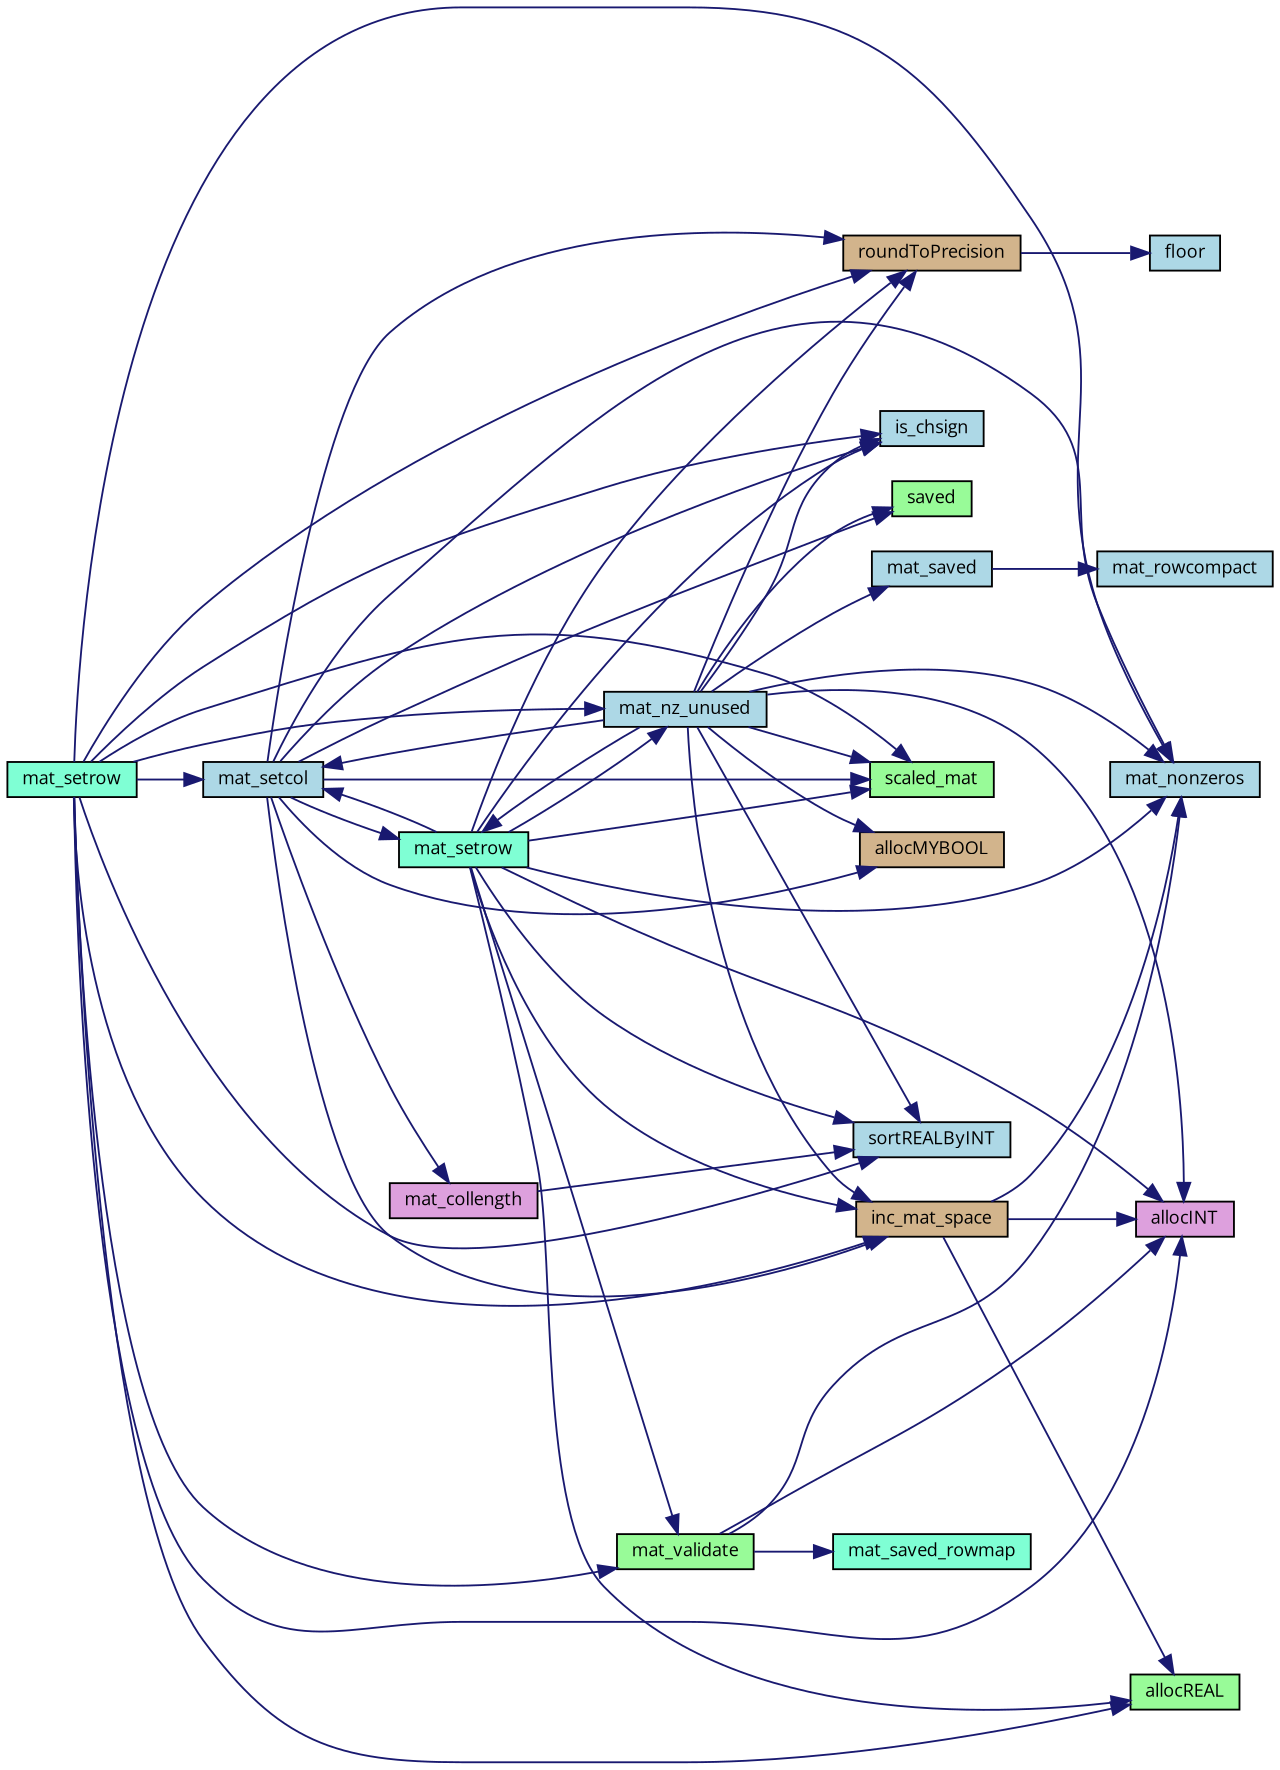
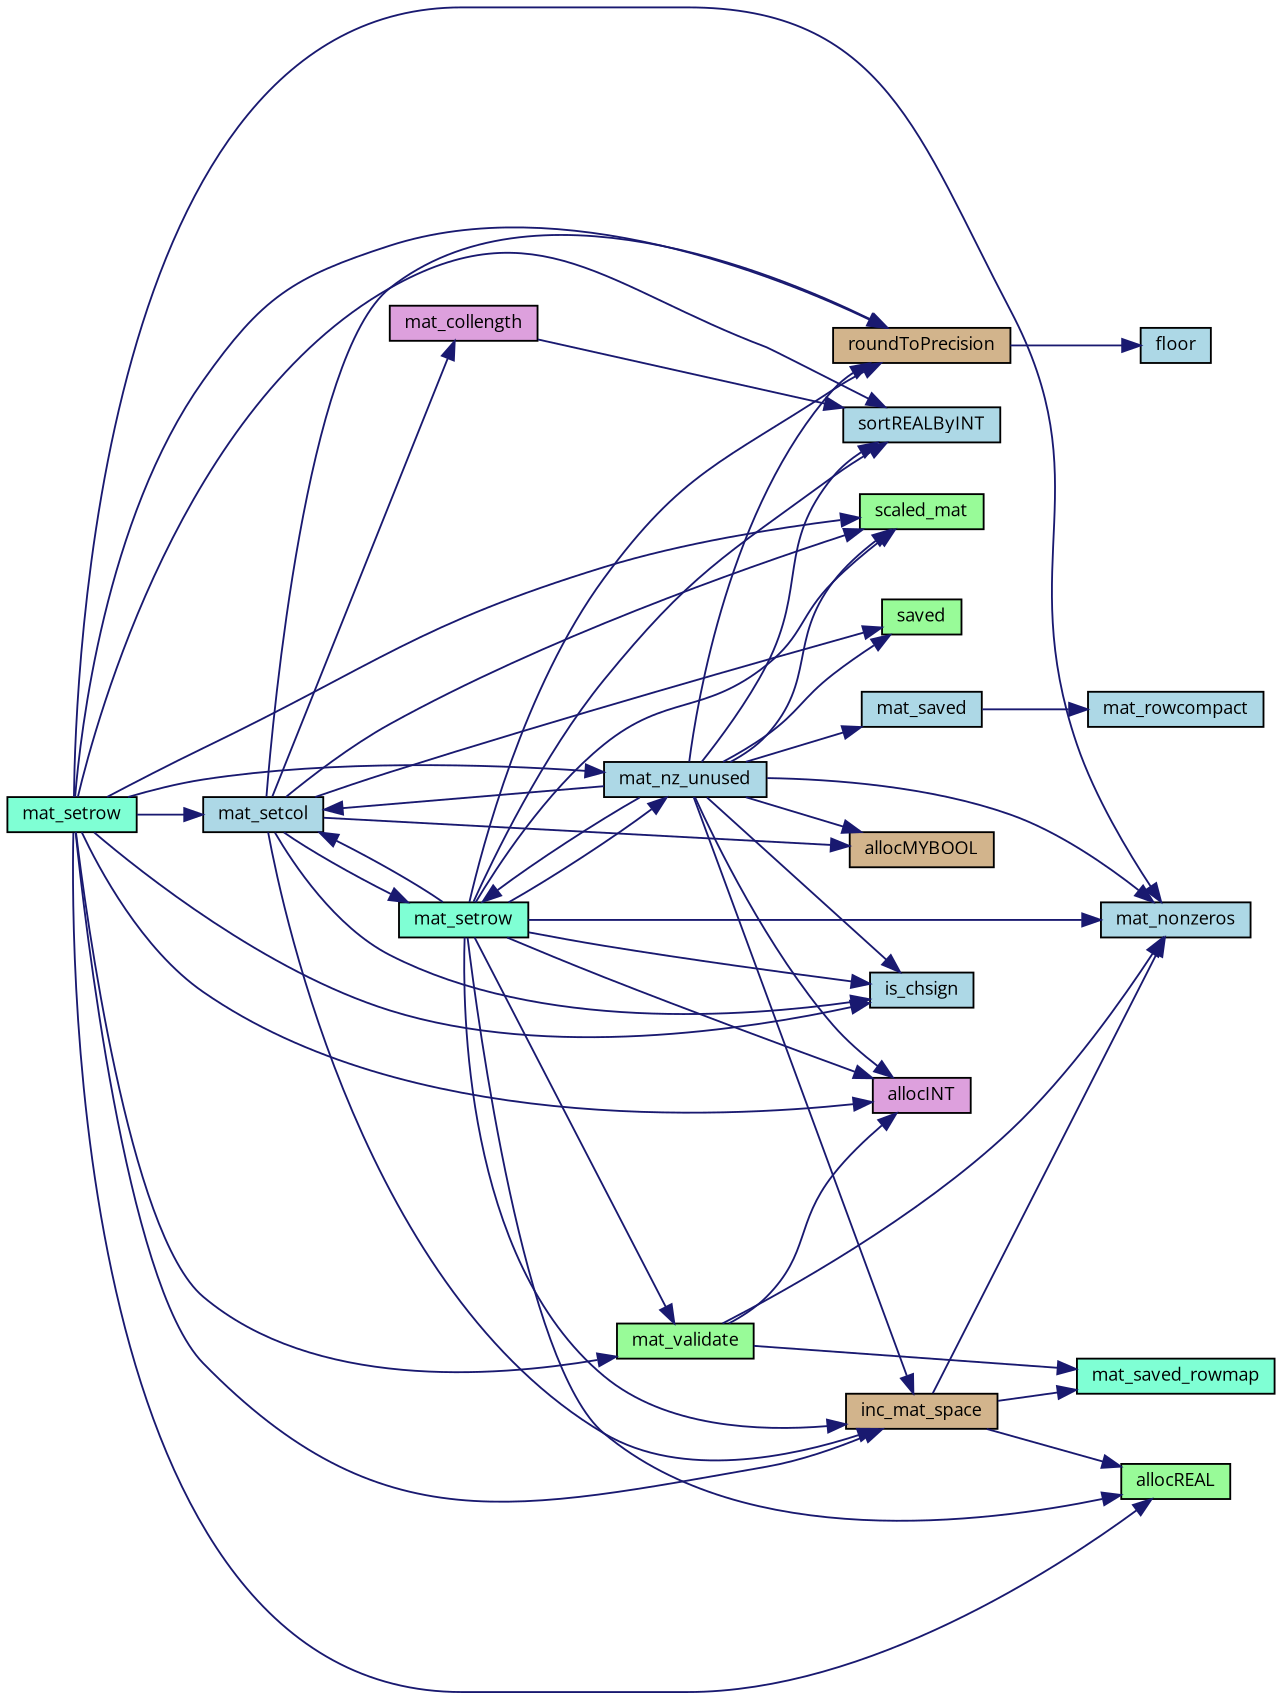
edge "mat_setcol" -> "mat_nonzeros": removed
edge "inc_mat_space" -> "allocINT": now "inc_mat_space" -> "mat_saved_rowmap"
